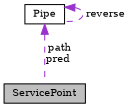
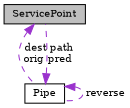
edge "Pipe" -> "ServicePoint": added, label "dest orig"
